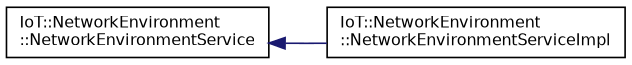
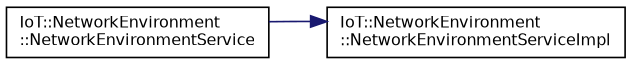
edge "IoT::NetworkEnvironment ::NetworkEnvironmentServiceImpl" -> "IoT::NetworkEnvironment ::NetworkEnvironmentService": reversed
